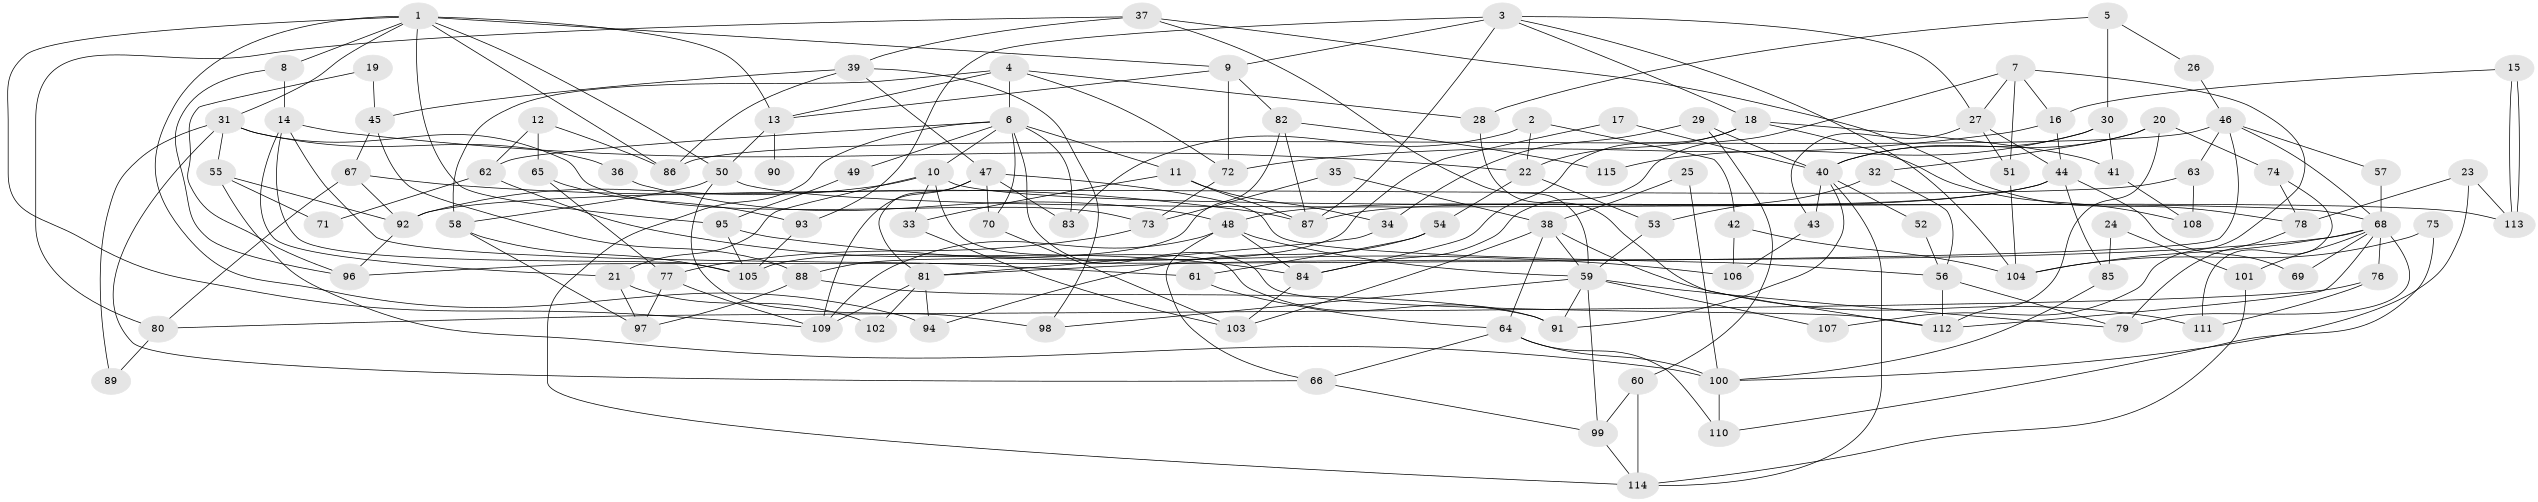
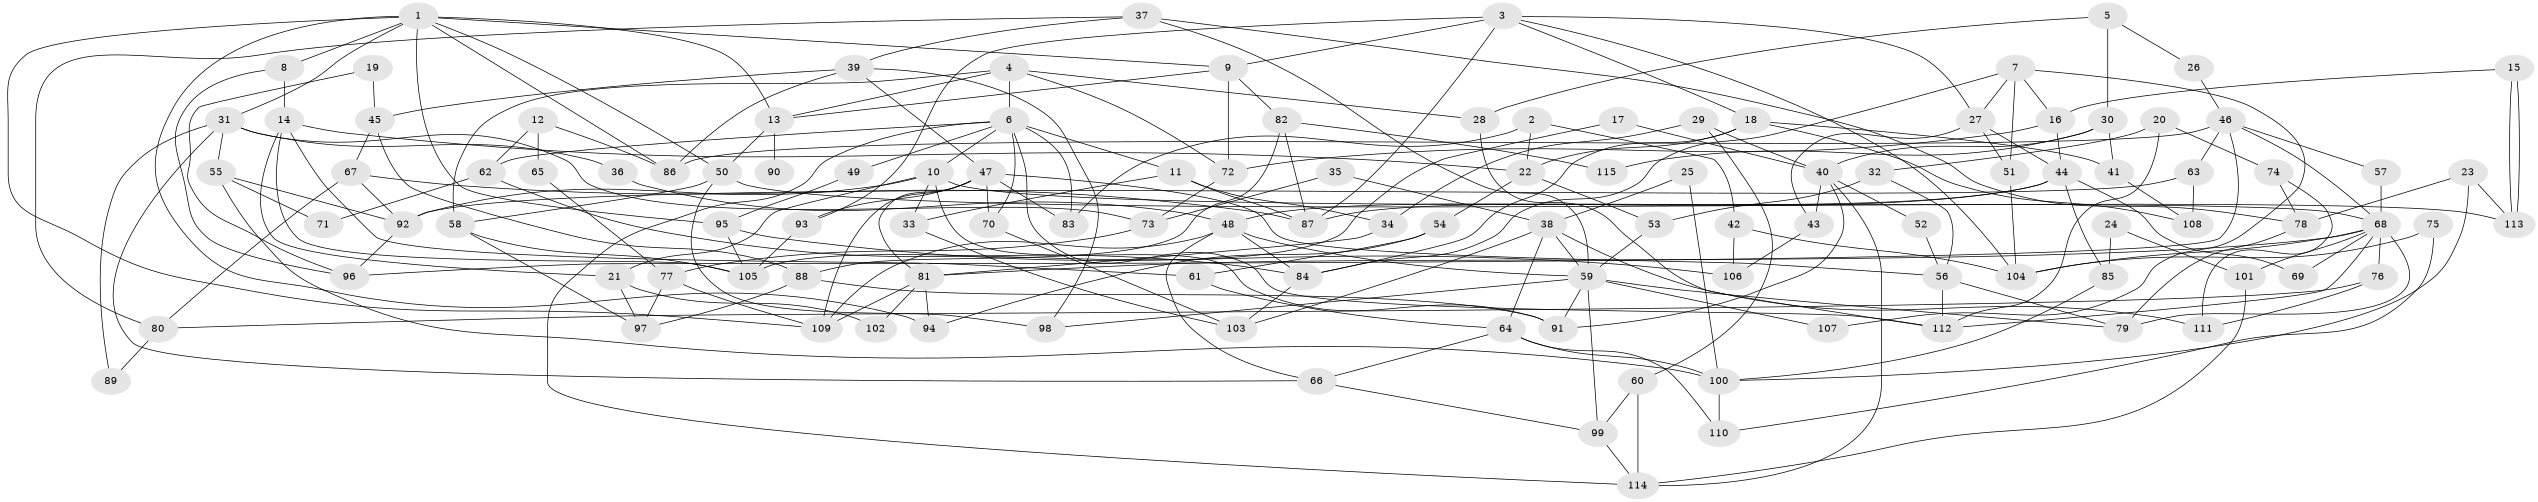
edge "20" -- "40": removed
edge "65" -- "93": now "47" -- "93"
